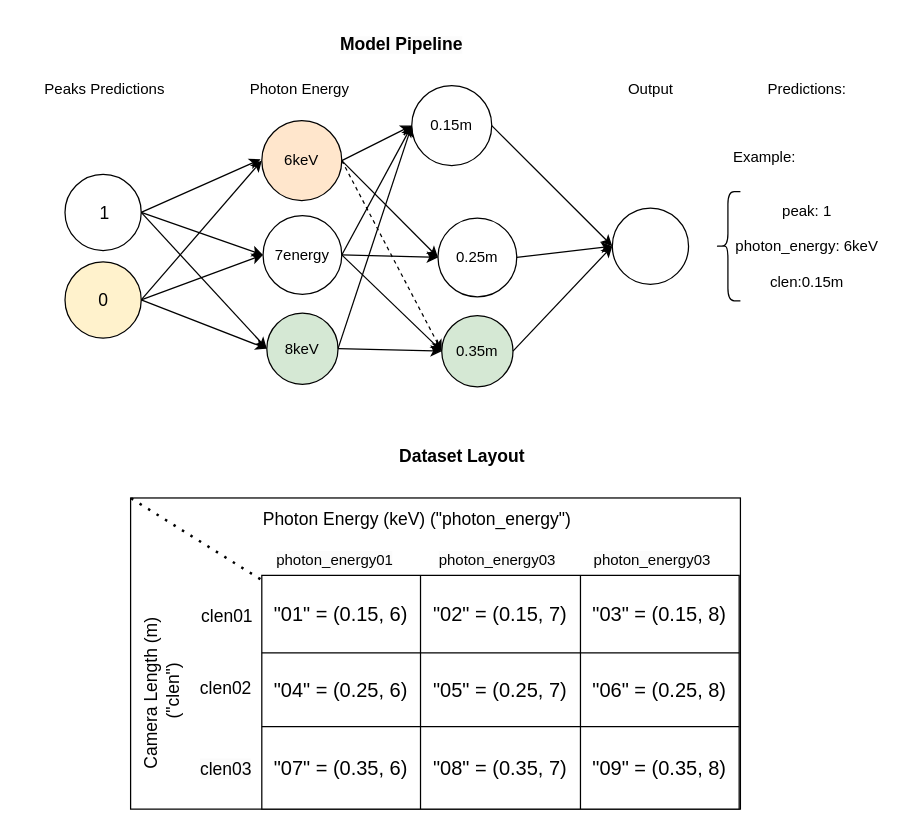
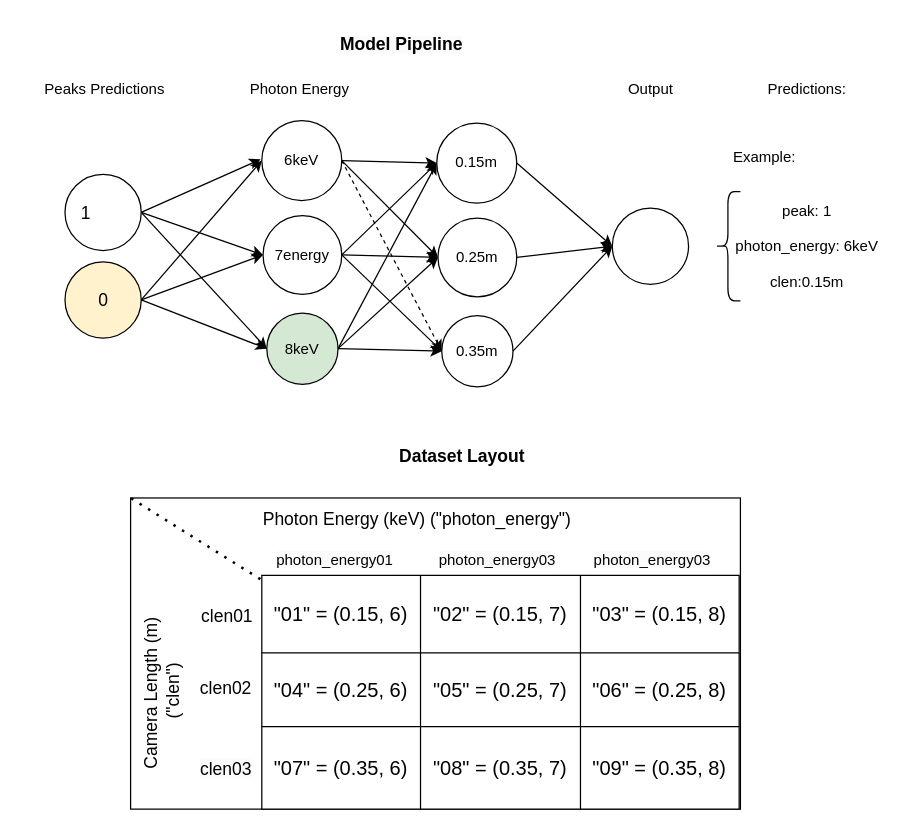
node "0.15m": moved (452, 126) -> (477, 163)
node "6keV": fillcolor #ffe6cc -> #ffffff
node "1": moved (104, 213) -> (85, 213)
edge "8keV" -> "0.25m": added
node "0.35m": fillcolor #d5e8d4 -> #ffffff
